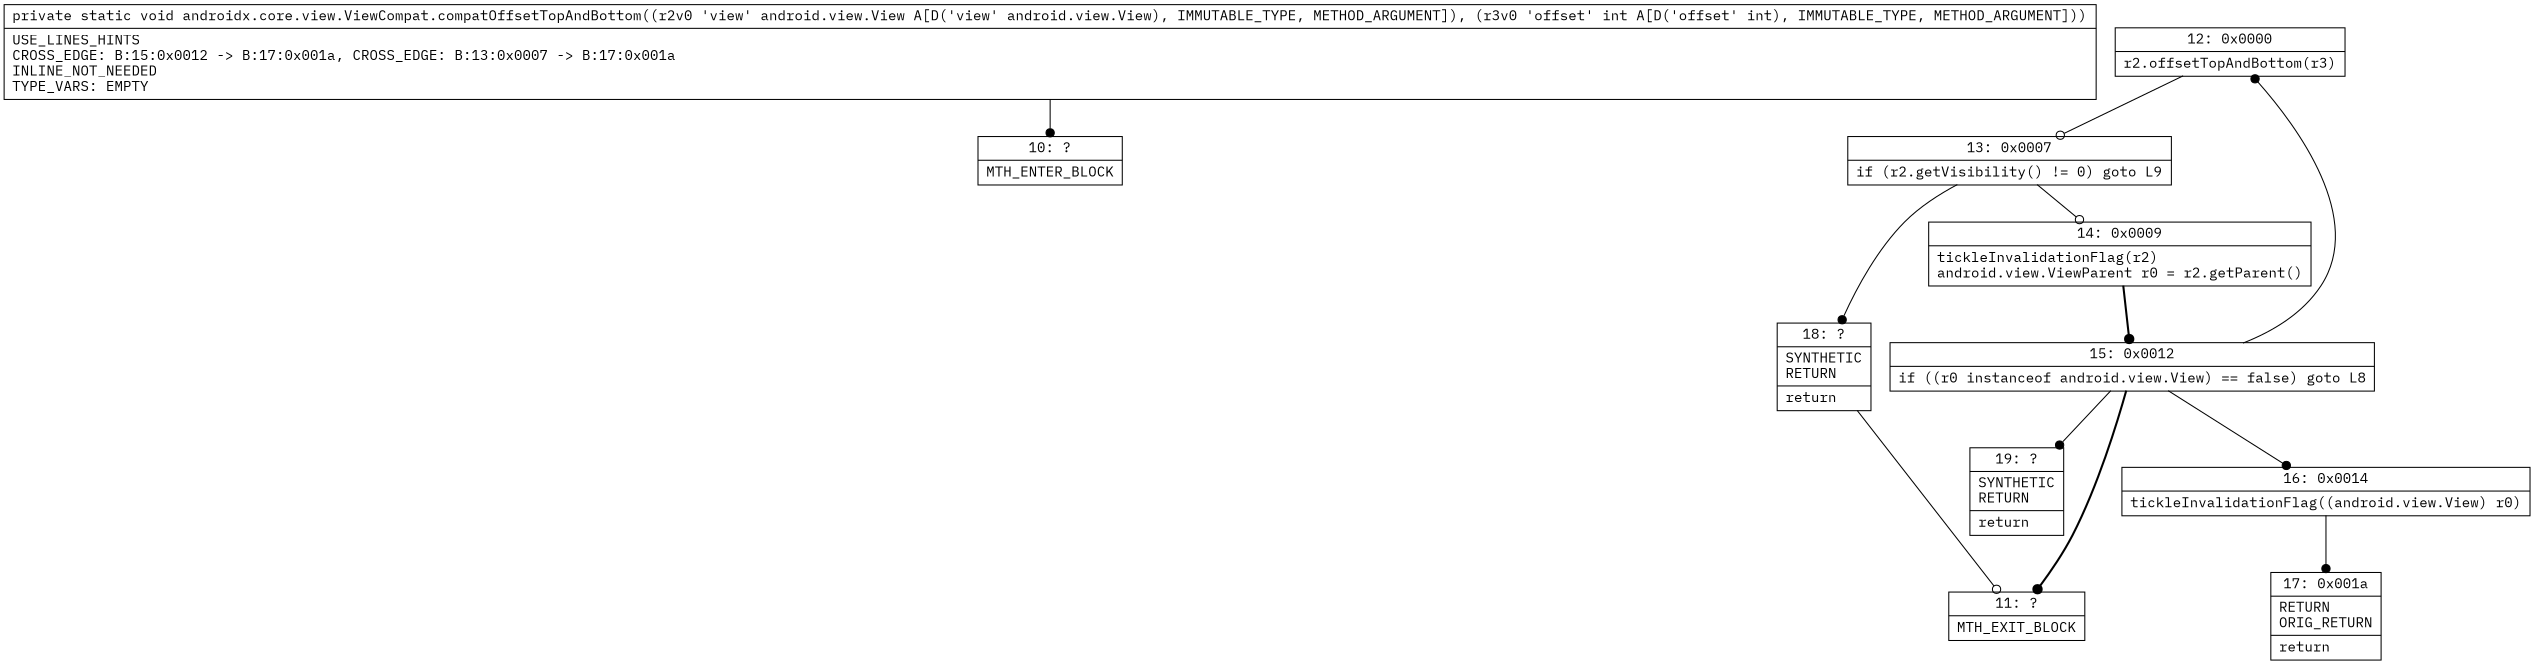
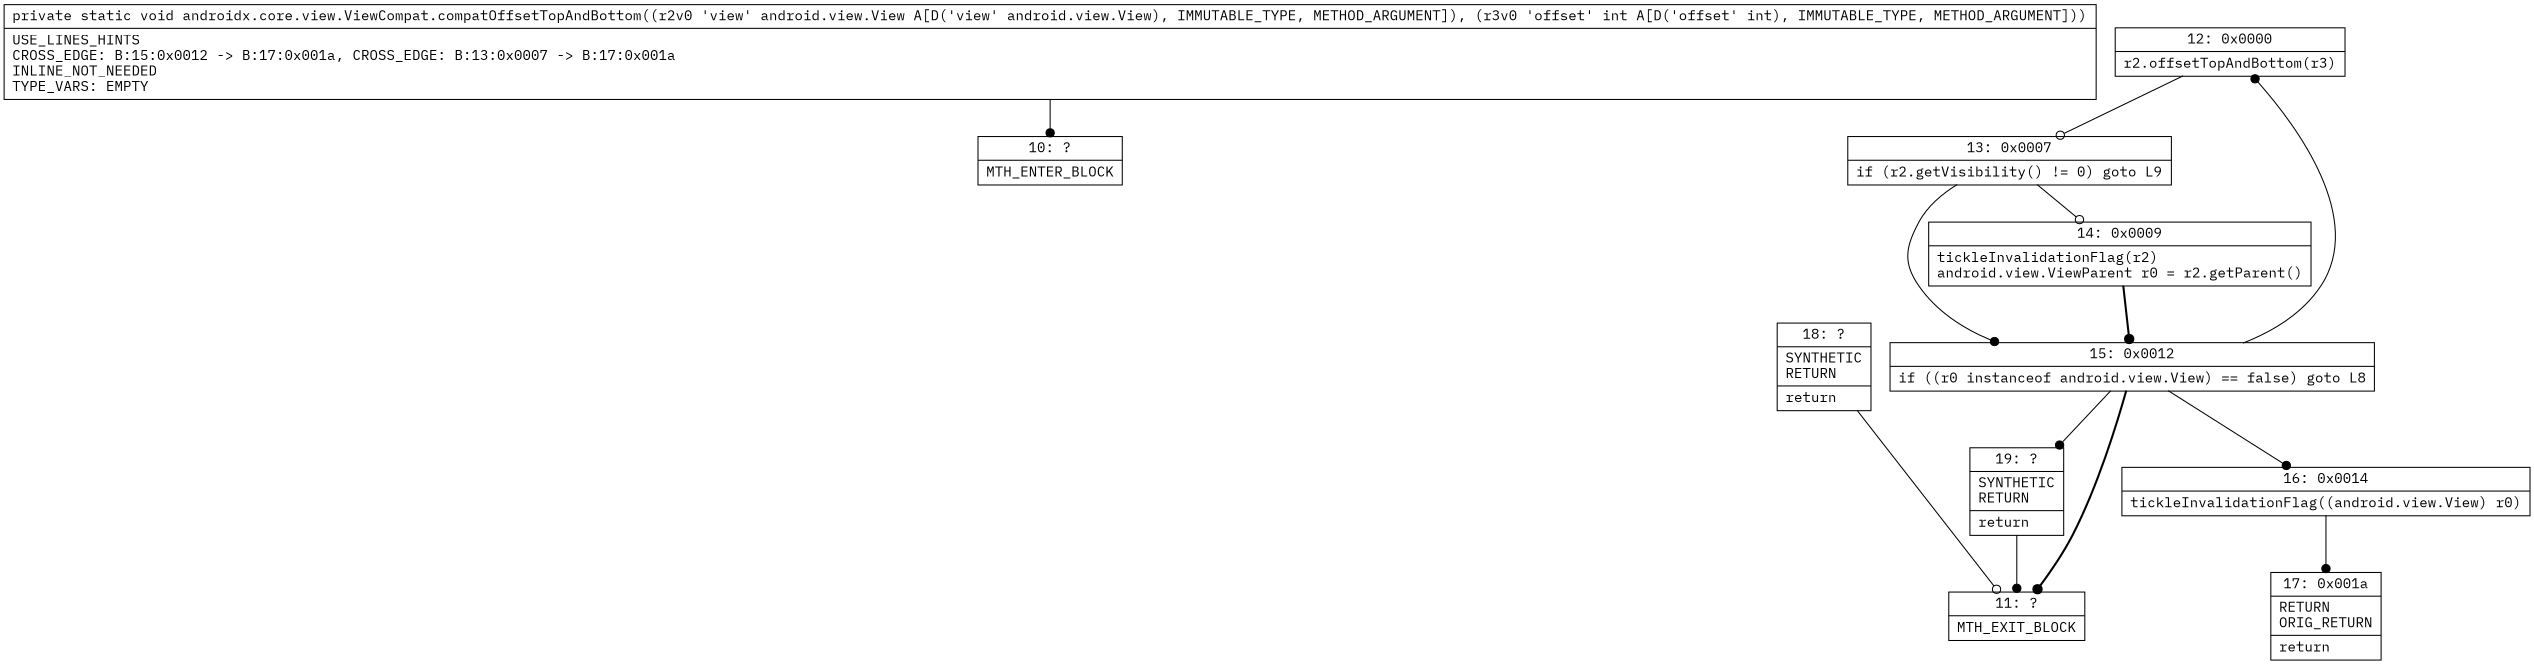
edge "13: 0x0007" -> "18: ?": now "13: 0x0007" -> "15: 0x0012"
edge "19: ?" -> "11: ?": added
